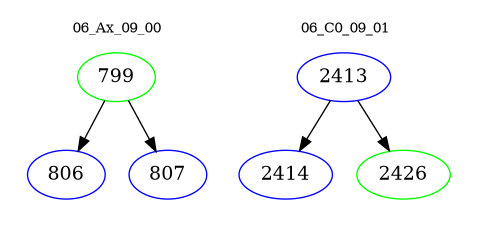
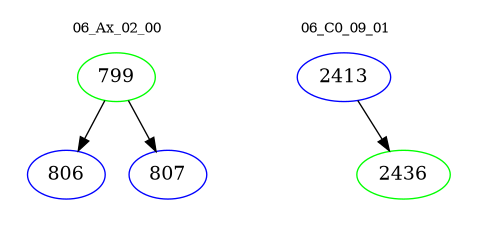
cluster "06_Ax_09_00": label "06_Ax_09_00" -> "06_Ax_02_00"
node "2414": removed
node "2426": label "2426" -> "2436"
